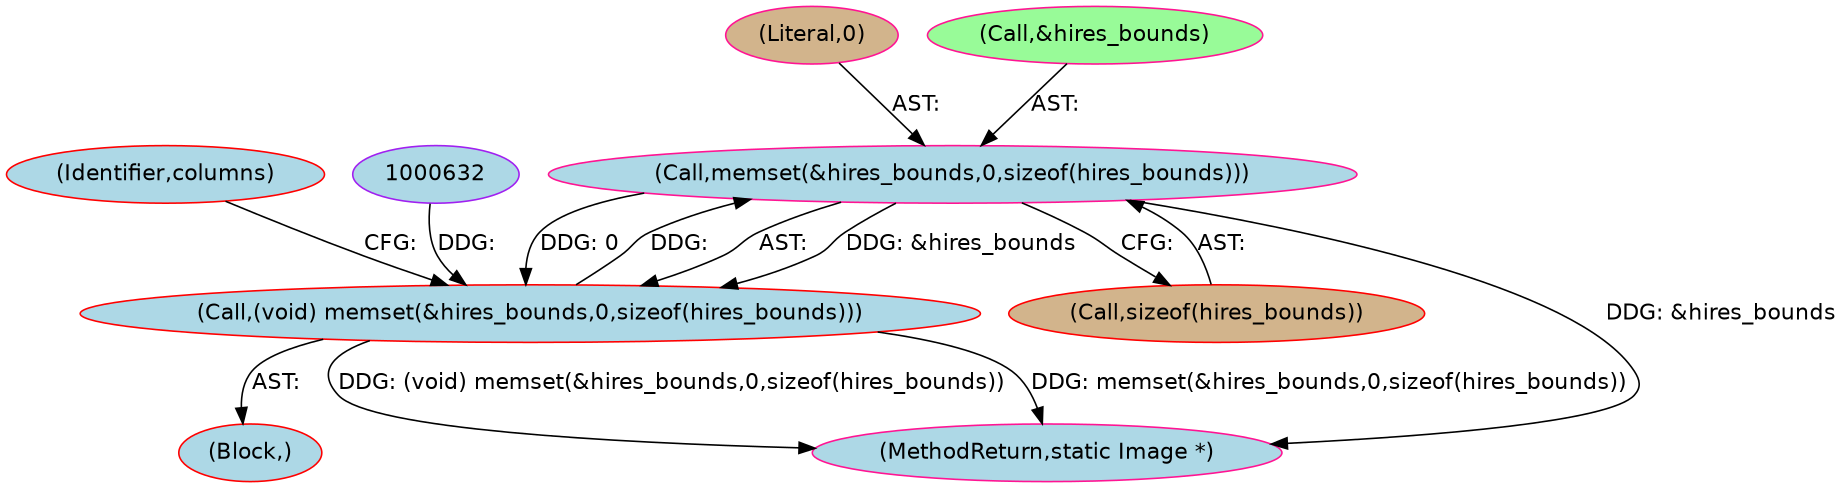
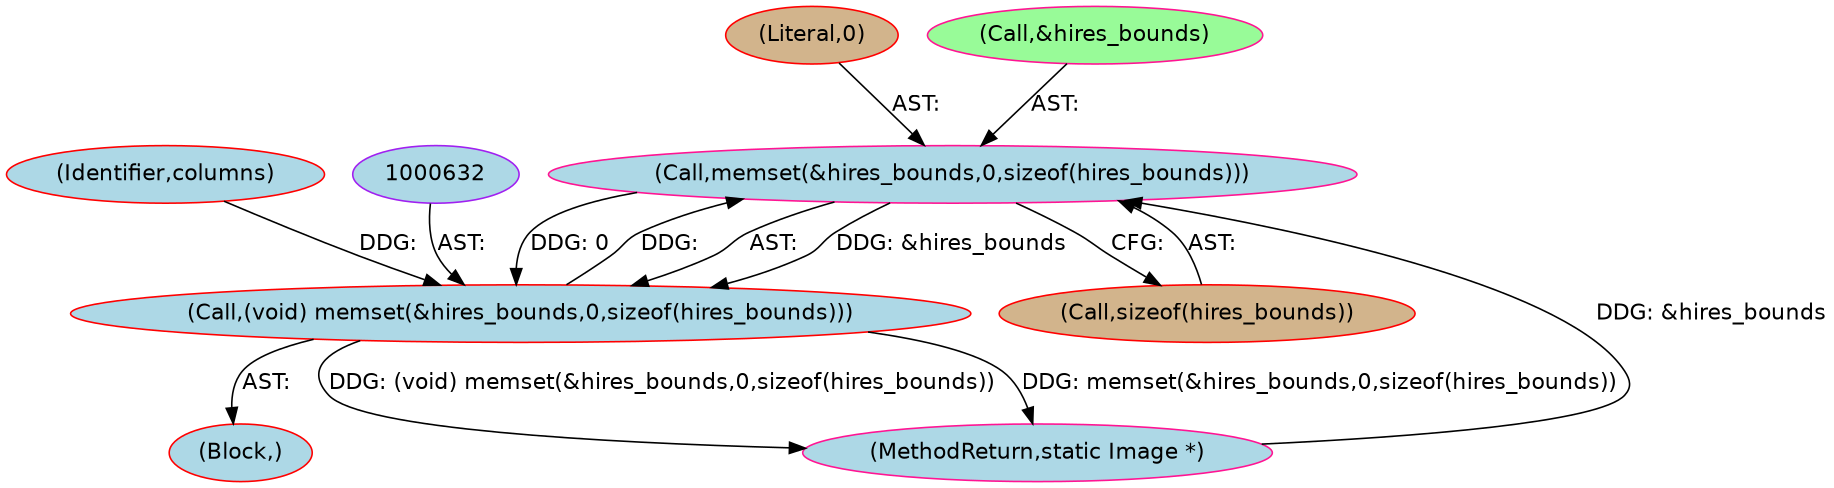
node "(Literal,0)": color deeppink -> red
edge "(Identifier,columns)" -> "(Call,(void) memset(&hires_bounds,0,sizeof(hires_bounds)))": label "CFG: " -> "DDG: "
edge "1000632" -> "(Call,(void) memset(&hires_bounds,0,sizeof(hires_bounds)))": label "DDG: " -> "AST: "
edge "(Call,memset(&hires_bounds,0,sizeof(hires_bounds)))" -> "(MethodReturn,static Image *)": reversed
